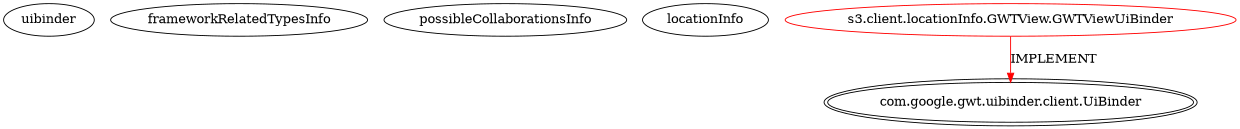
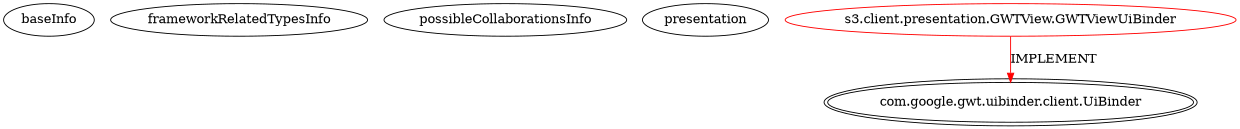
node "uibinder": label "uibinder" -> "baseInfo"
node "locationInfo": label "locationInfo" -> "presentation"
node "s3.client.locationInfo.GWTView.GWTViewUiBinder": label "s3.client.locationInfo.GWTView.GWTViewUiBinder" -> "s3.client.presentation.GWTView.GWTViewUiBinder"
